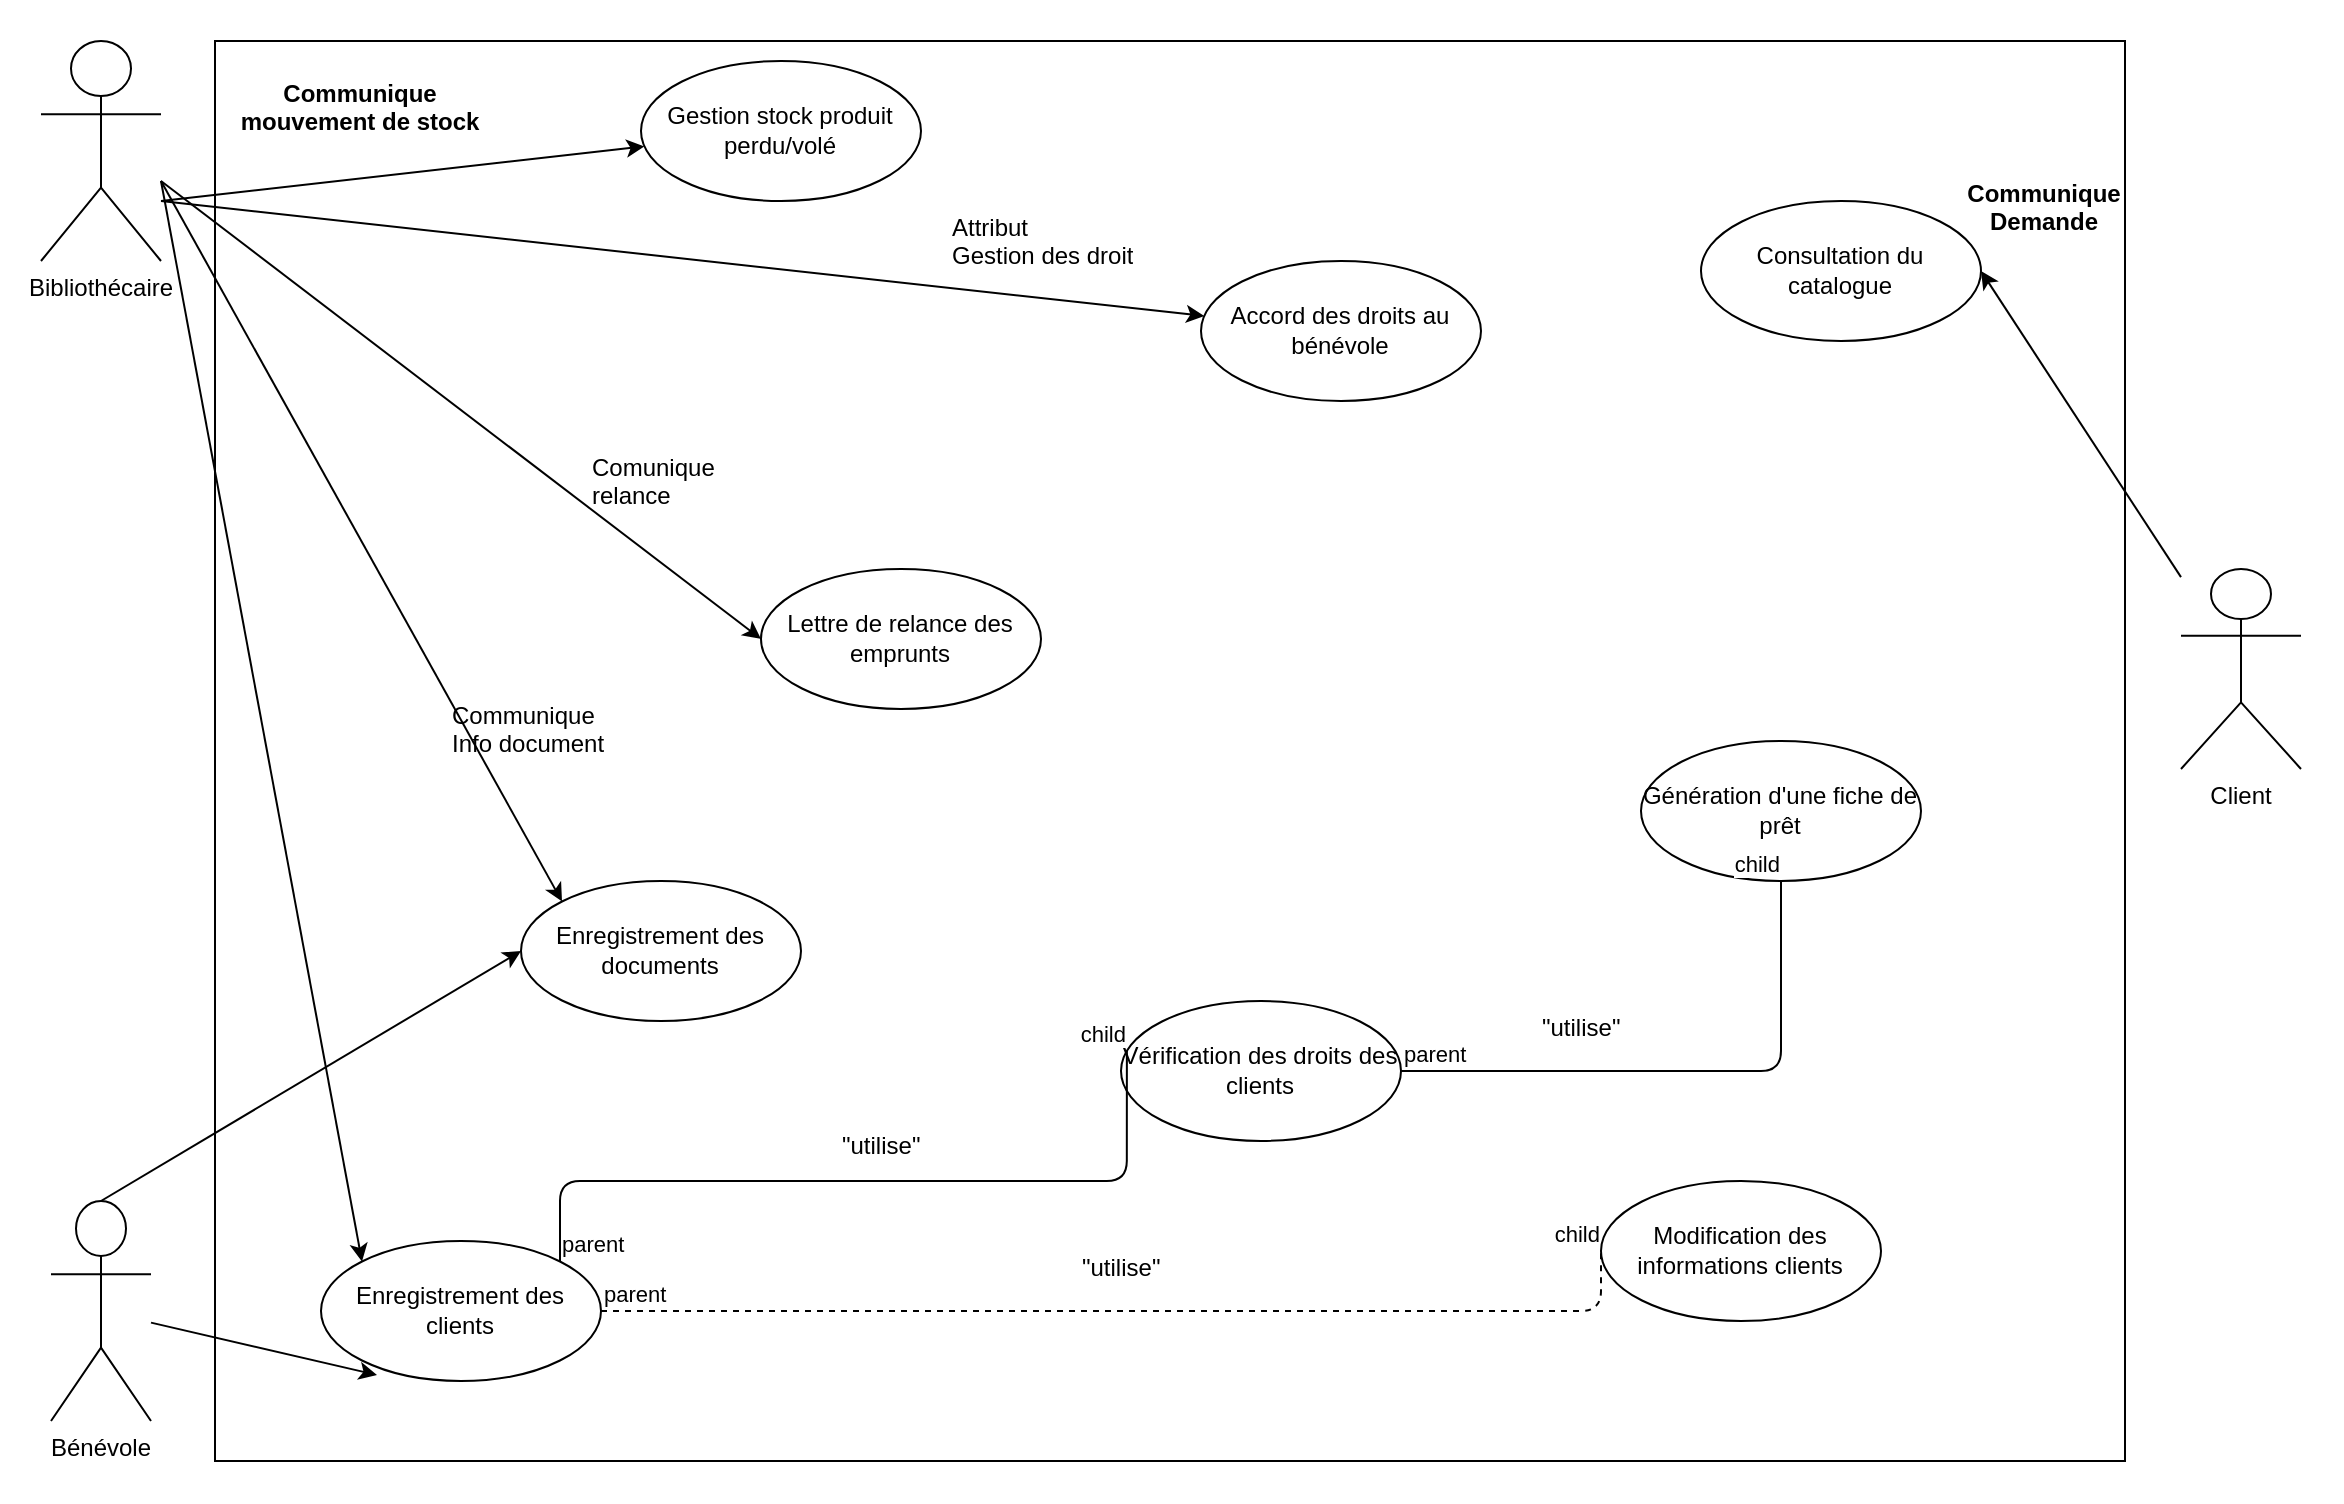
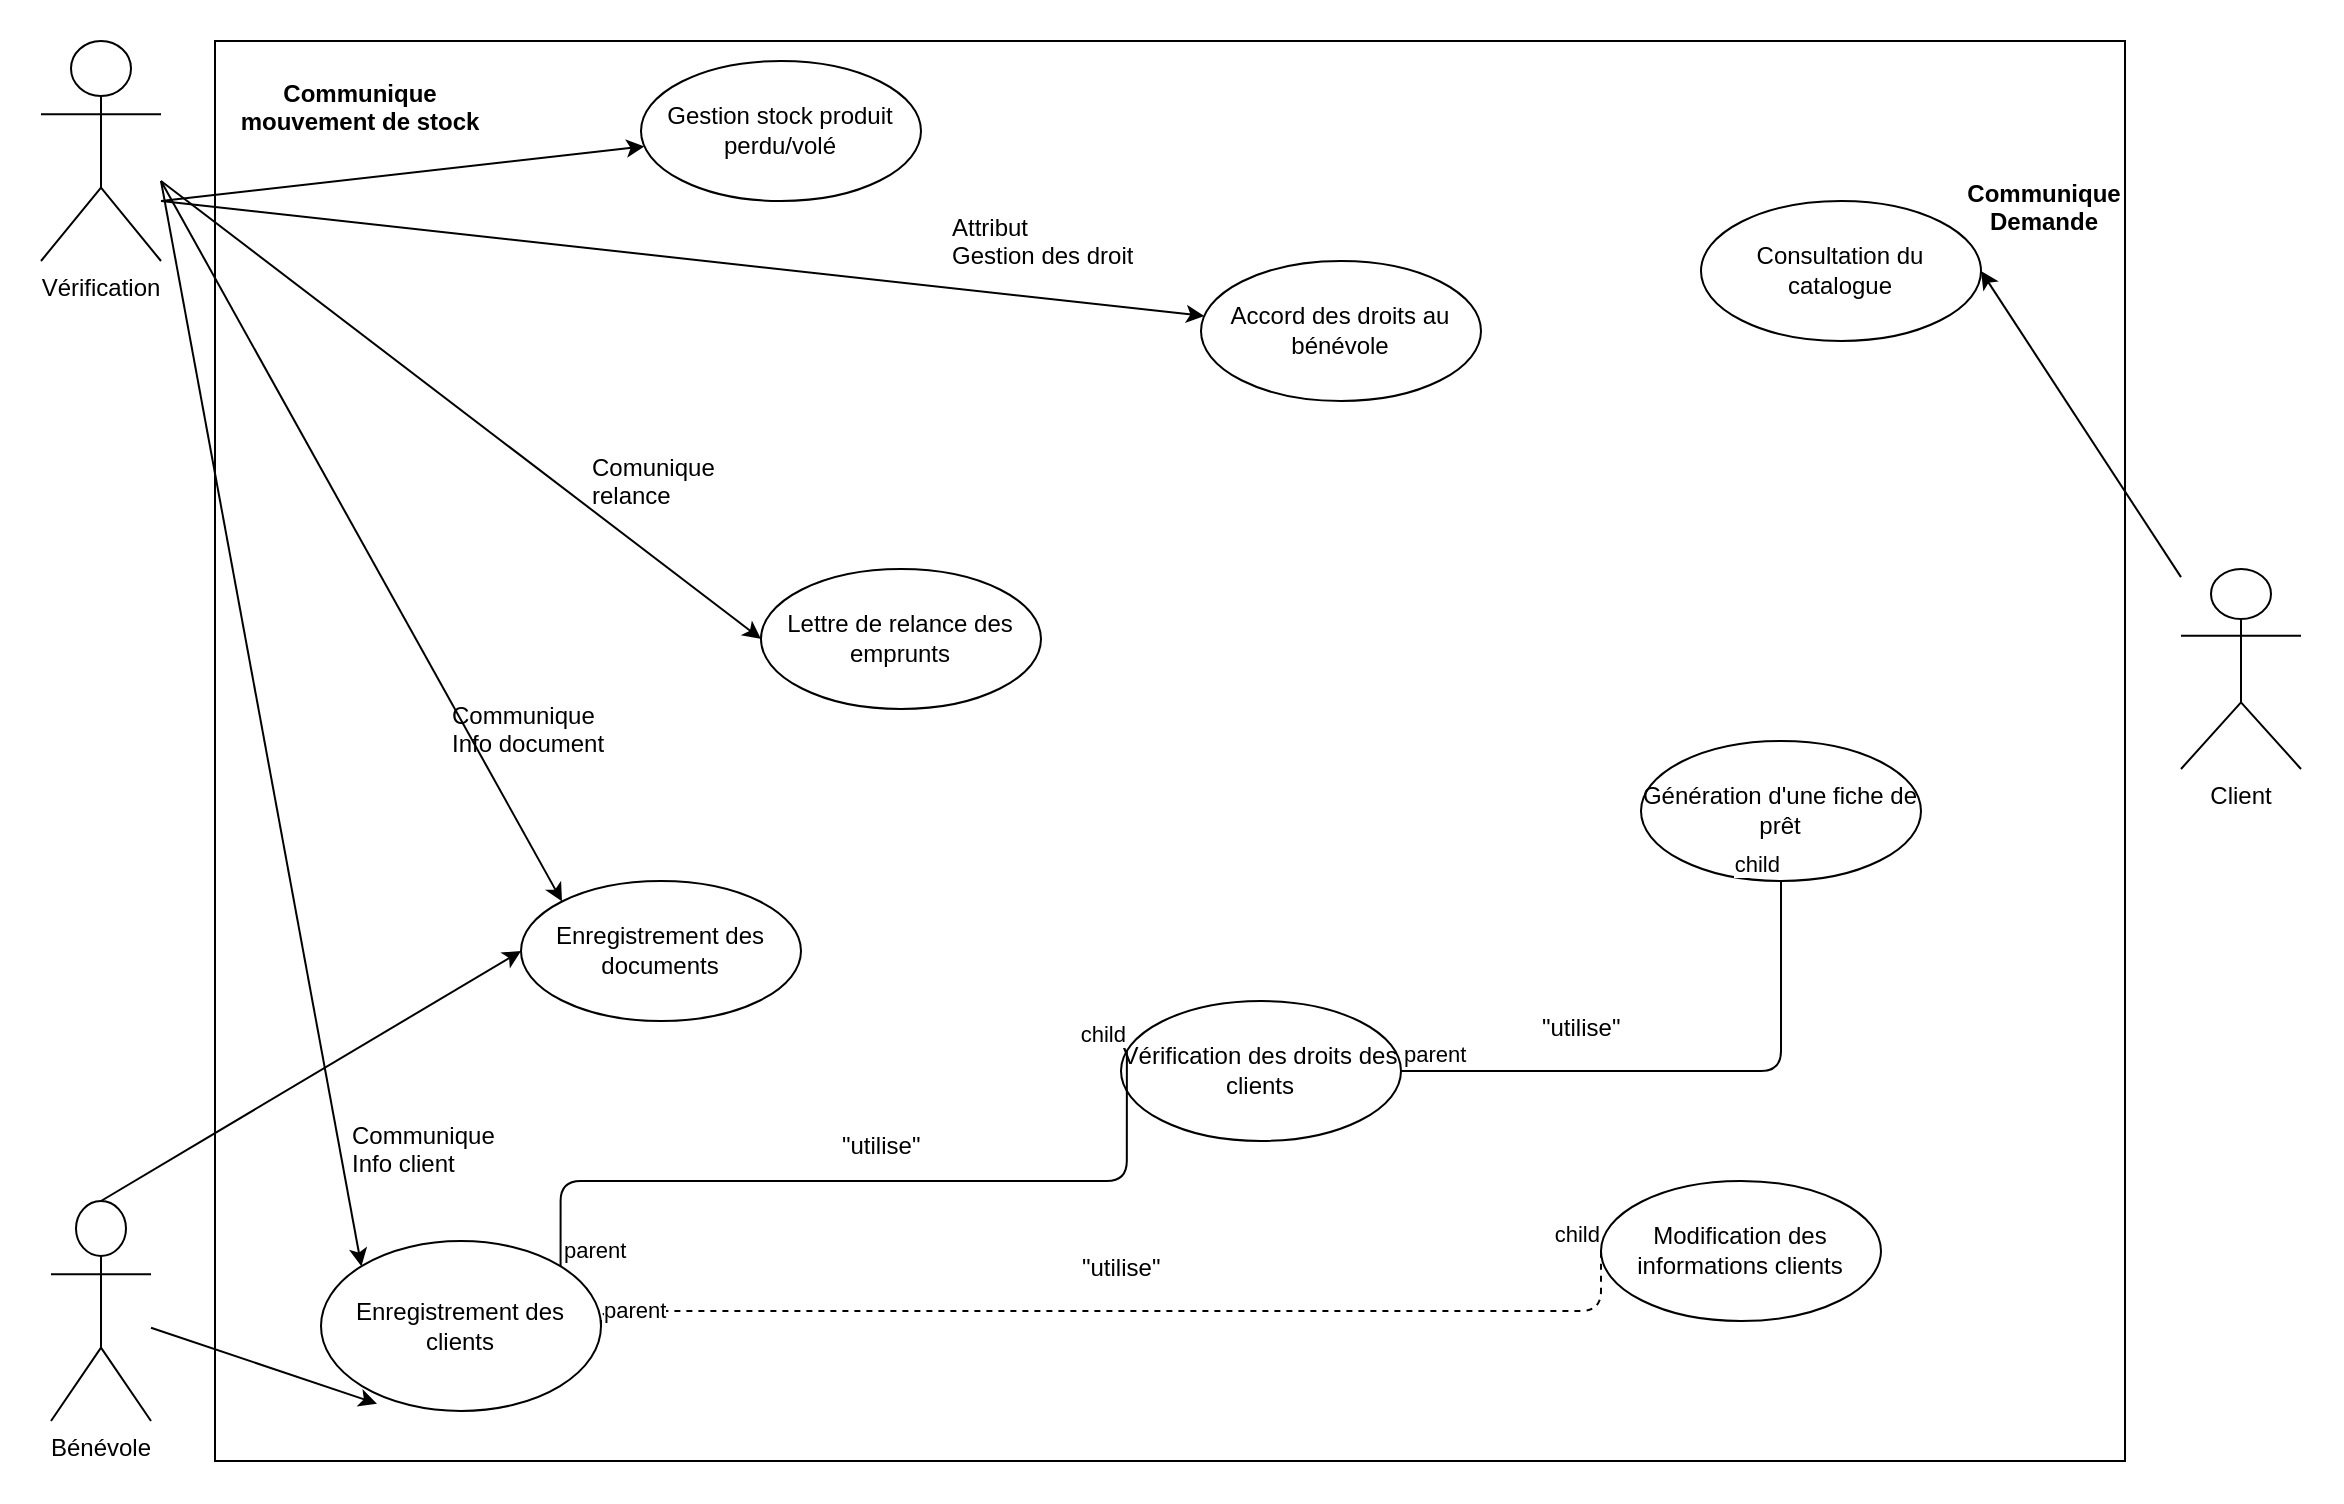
node "Bibliothécaire": label "Bibliothécaire" -> "Vérification"
node "Communique Info client": added
node "Enregistrement des clients": size 280x140 -> 280x170
